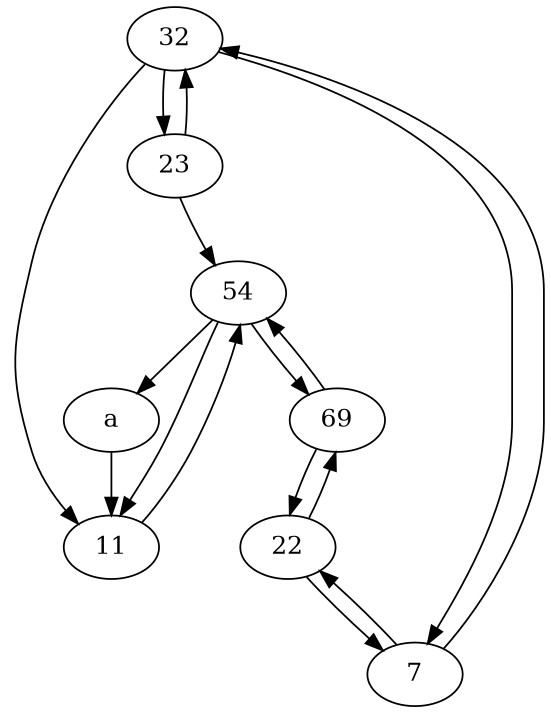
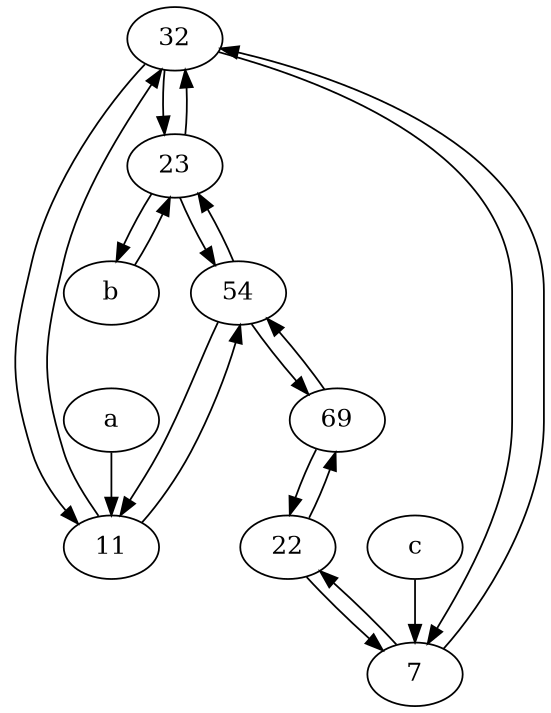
node "b": added
edge "11" -> "32": added
edge "54" -> "a": now "54" -> "23"
node "c": added
